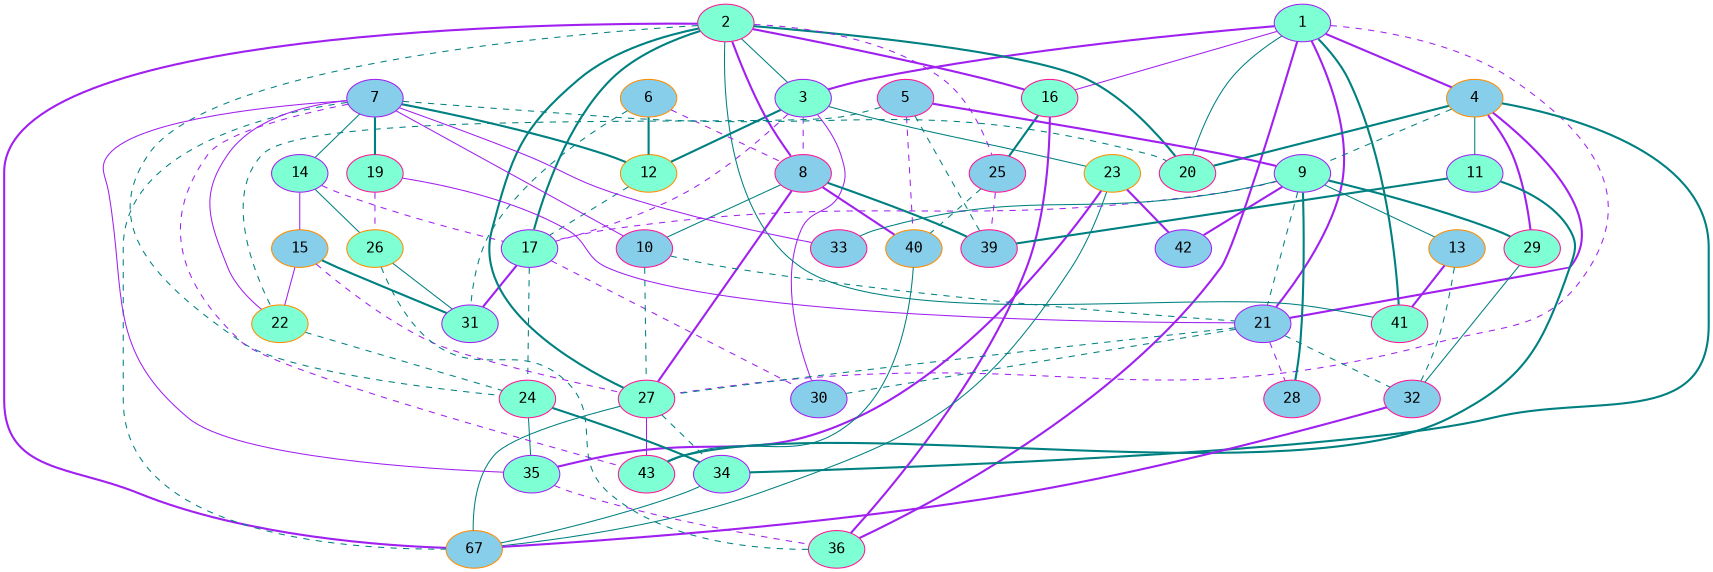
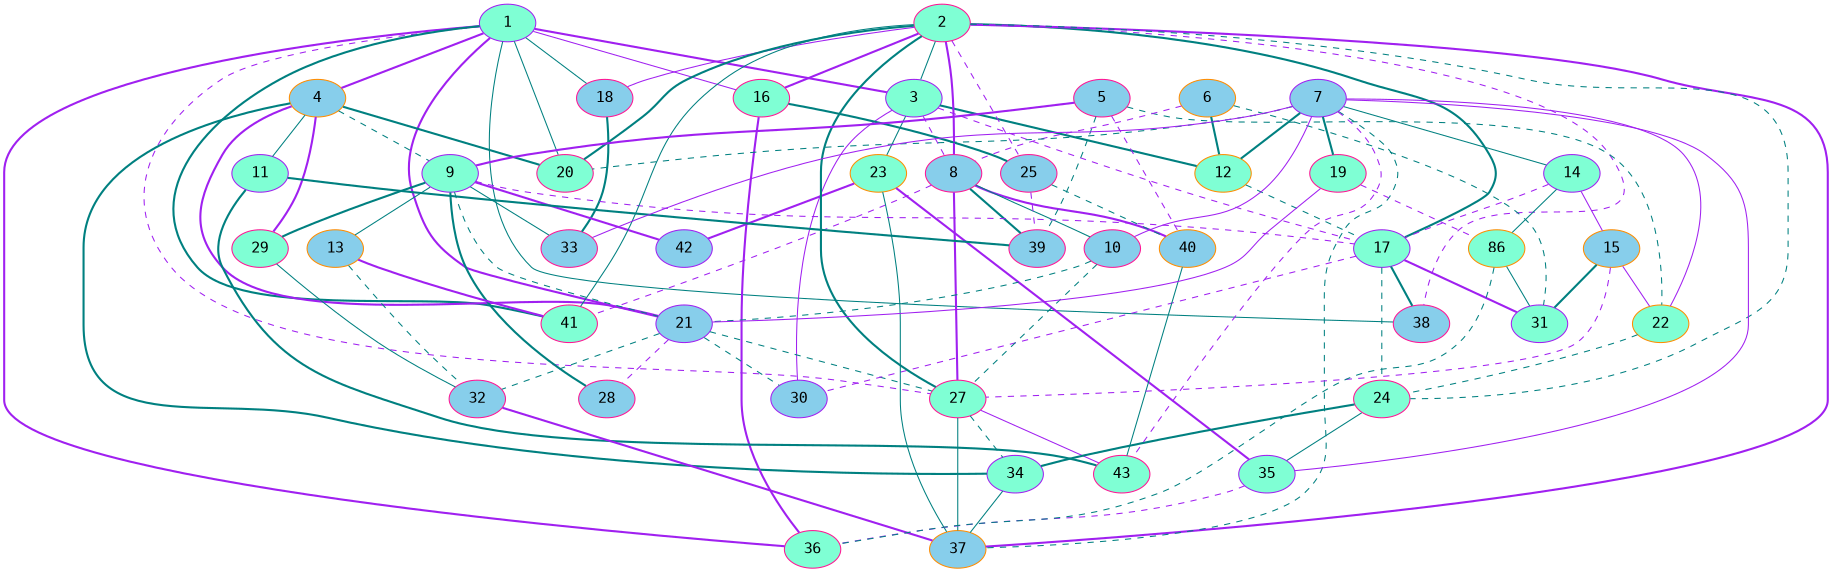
node "18": added
node "26": label "26" -> "86"
edge "8" -- "41": added
node "38": added
node "67": label "67" -> "37"
